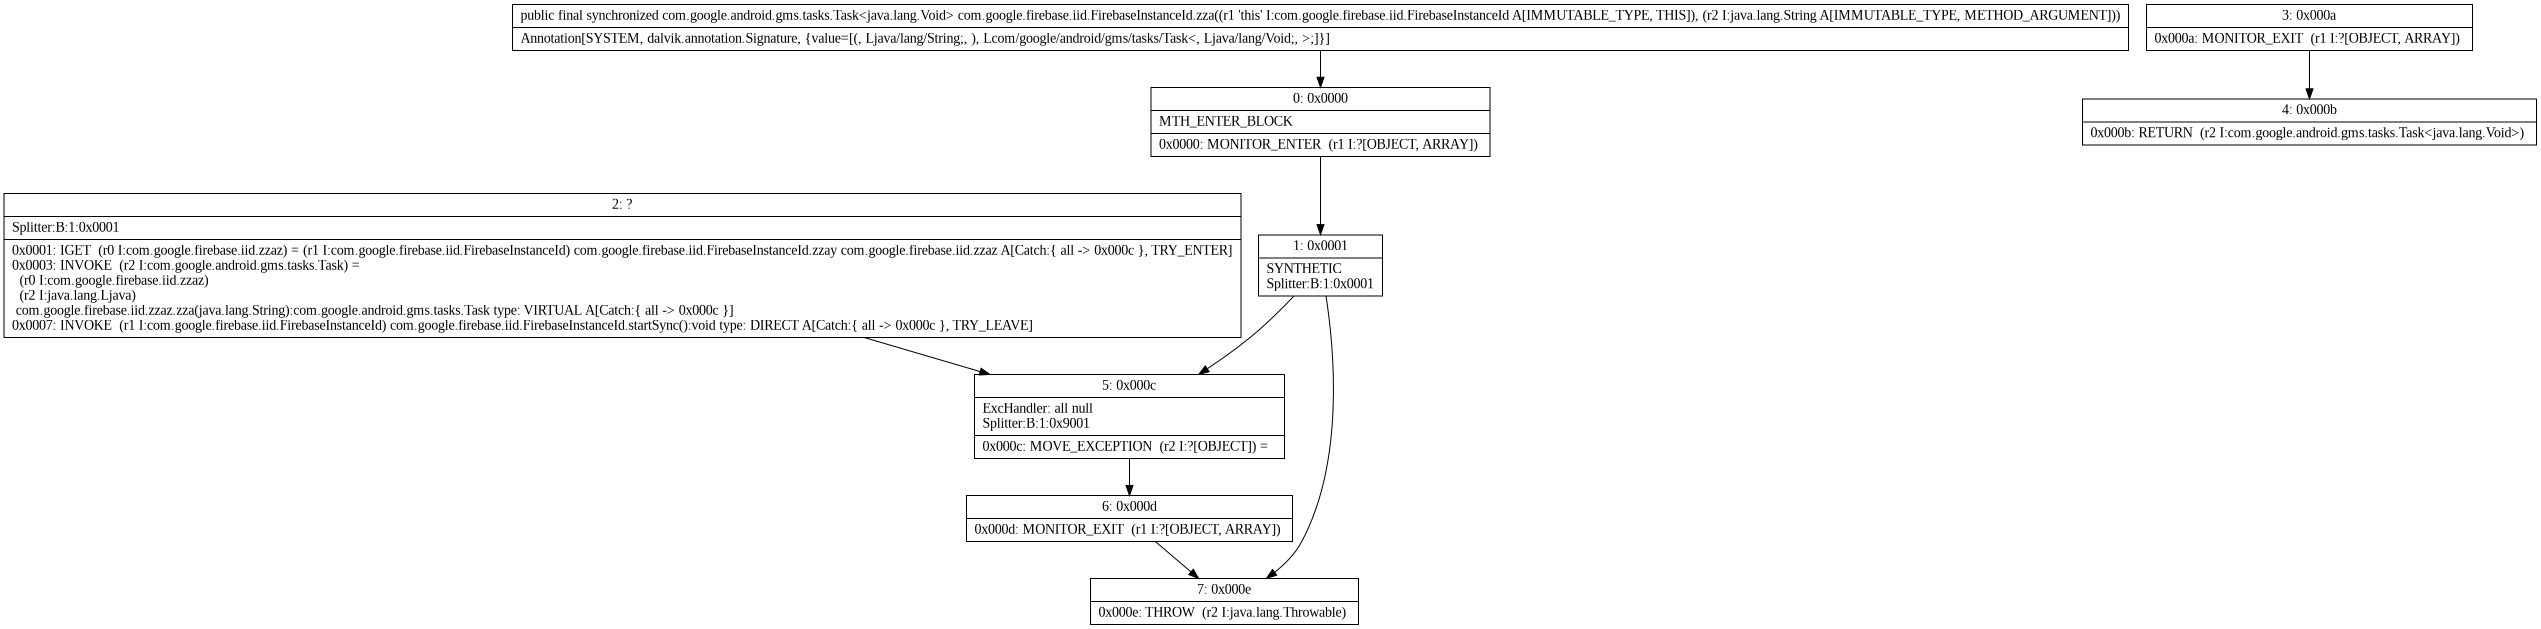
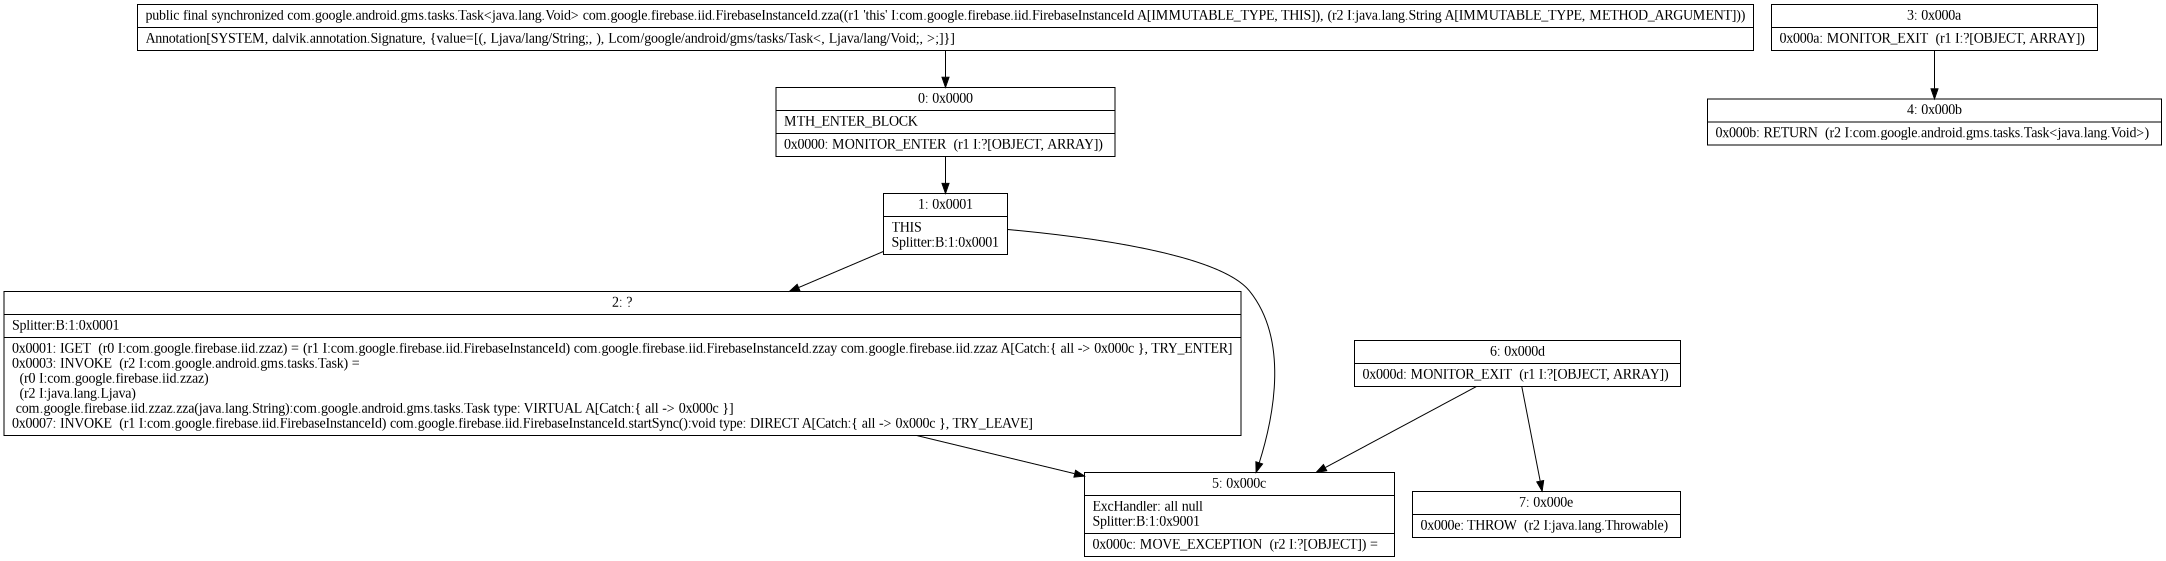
node "1: 0x0001": text "SYNTHETIC" -> "THIS"
edge "1: 0x0001" -> "7: 0x000e": now "1: 0x0001" -> "2: ?"
edge "5: 0x000c" -> "6: 0x000d": reversed
